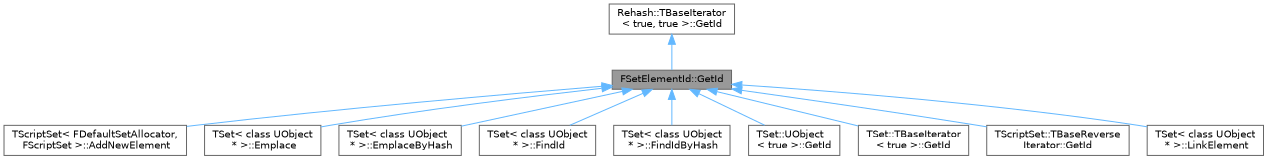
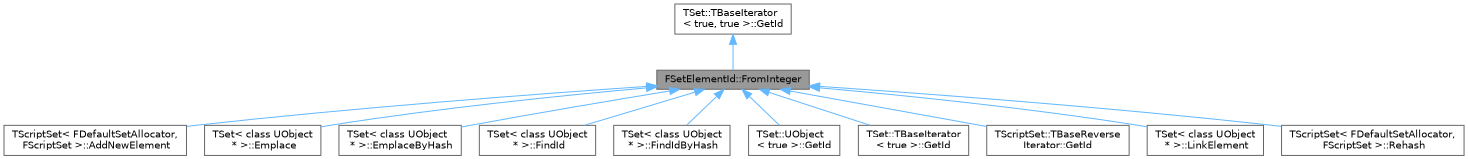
node "Rehash::TBaseIterator < true, true >::GetId": label "Rehash::TBaseIterator < true, true >::GetId" -> "TSet::TBaseIterator < true, true >::GetId"
node "FSetElementId::GetId": label "FSetElementId::GetId" -> "FSetElementId::FromInteger"
node "TScriptSet< FDefaultSetAllocator, FScriptSet >::Rehash": added
